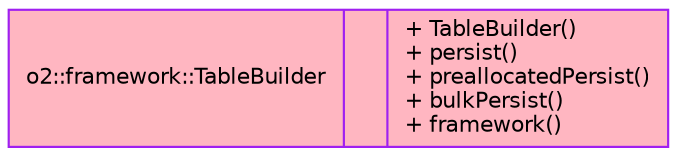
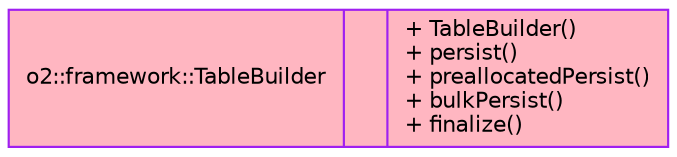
node "o2::framework::TableBuilder": text "+ framework()" -> "+ finalize()"
